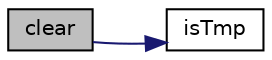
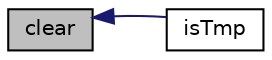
edge "clear" -> "isTmp": reversed
